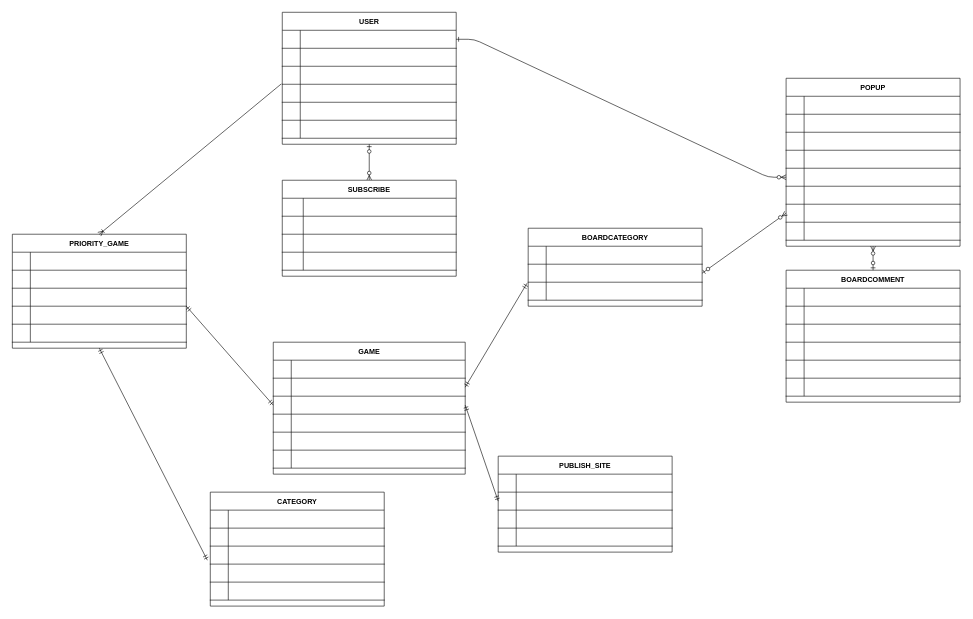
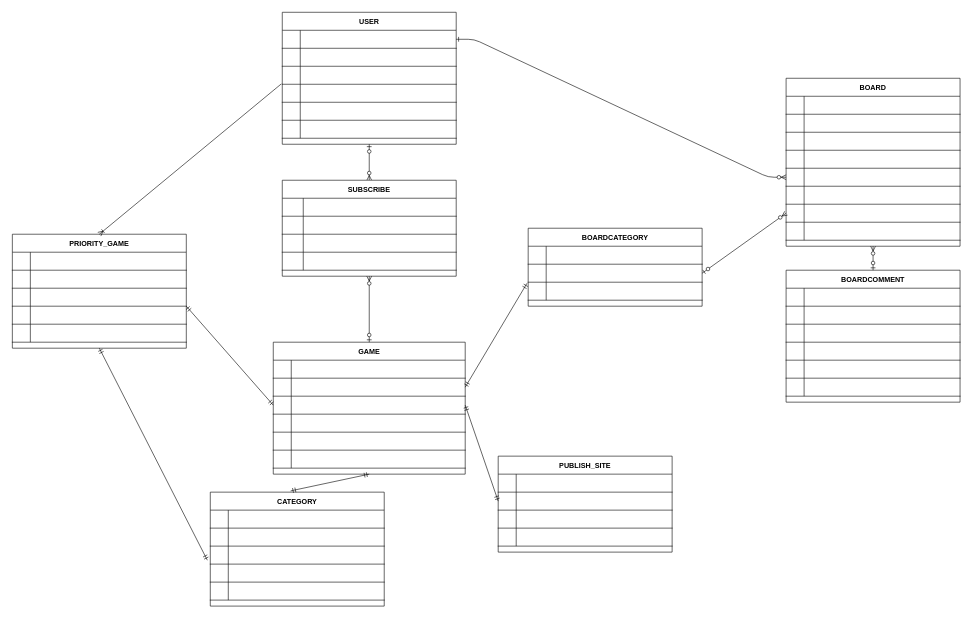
node "POPUP": label "POPUP" -> "BOARD"
edge "SUBSCRIBE" -- "GAME": added
edge "GAME" -- "CATEGORY": added
